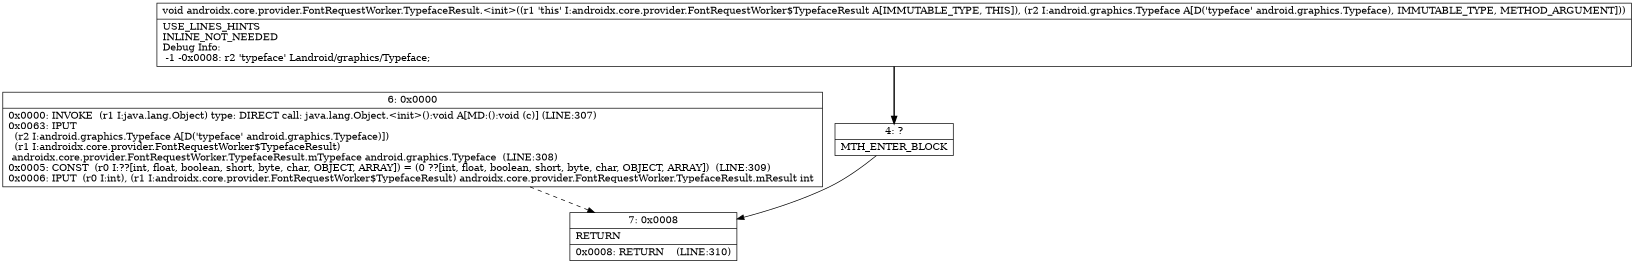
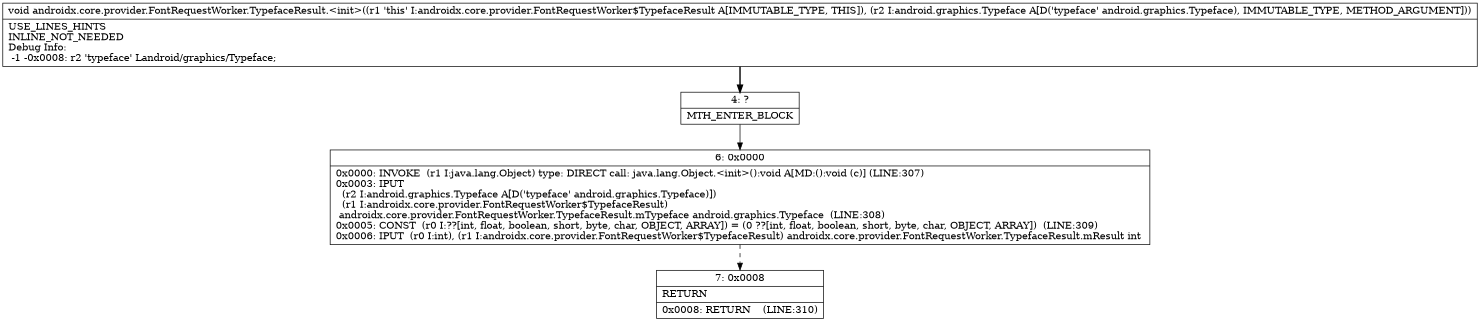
node "6: 0x0000": text "0x0063: IPUT" -> "0x0003: IPUT"
edge "4: ?" -> "7: 0x0008": now "4: ?" -> "6: 0x0000"
